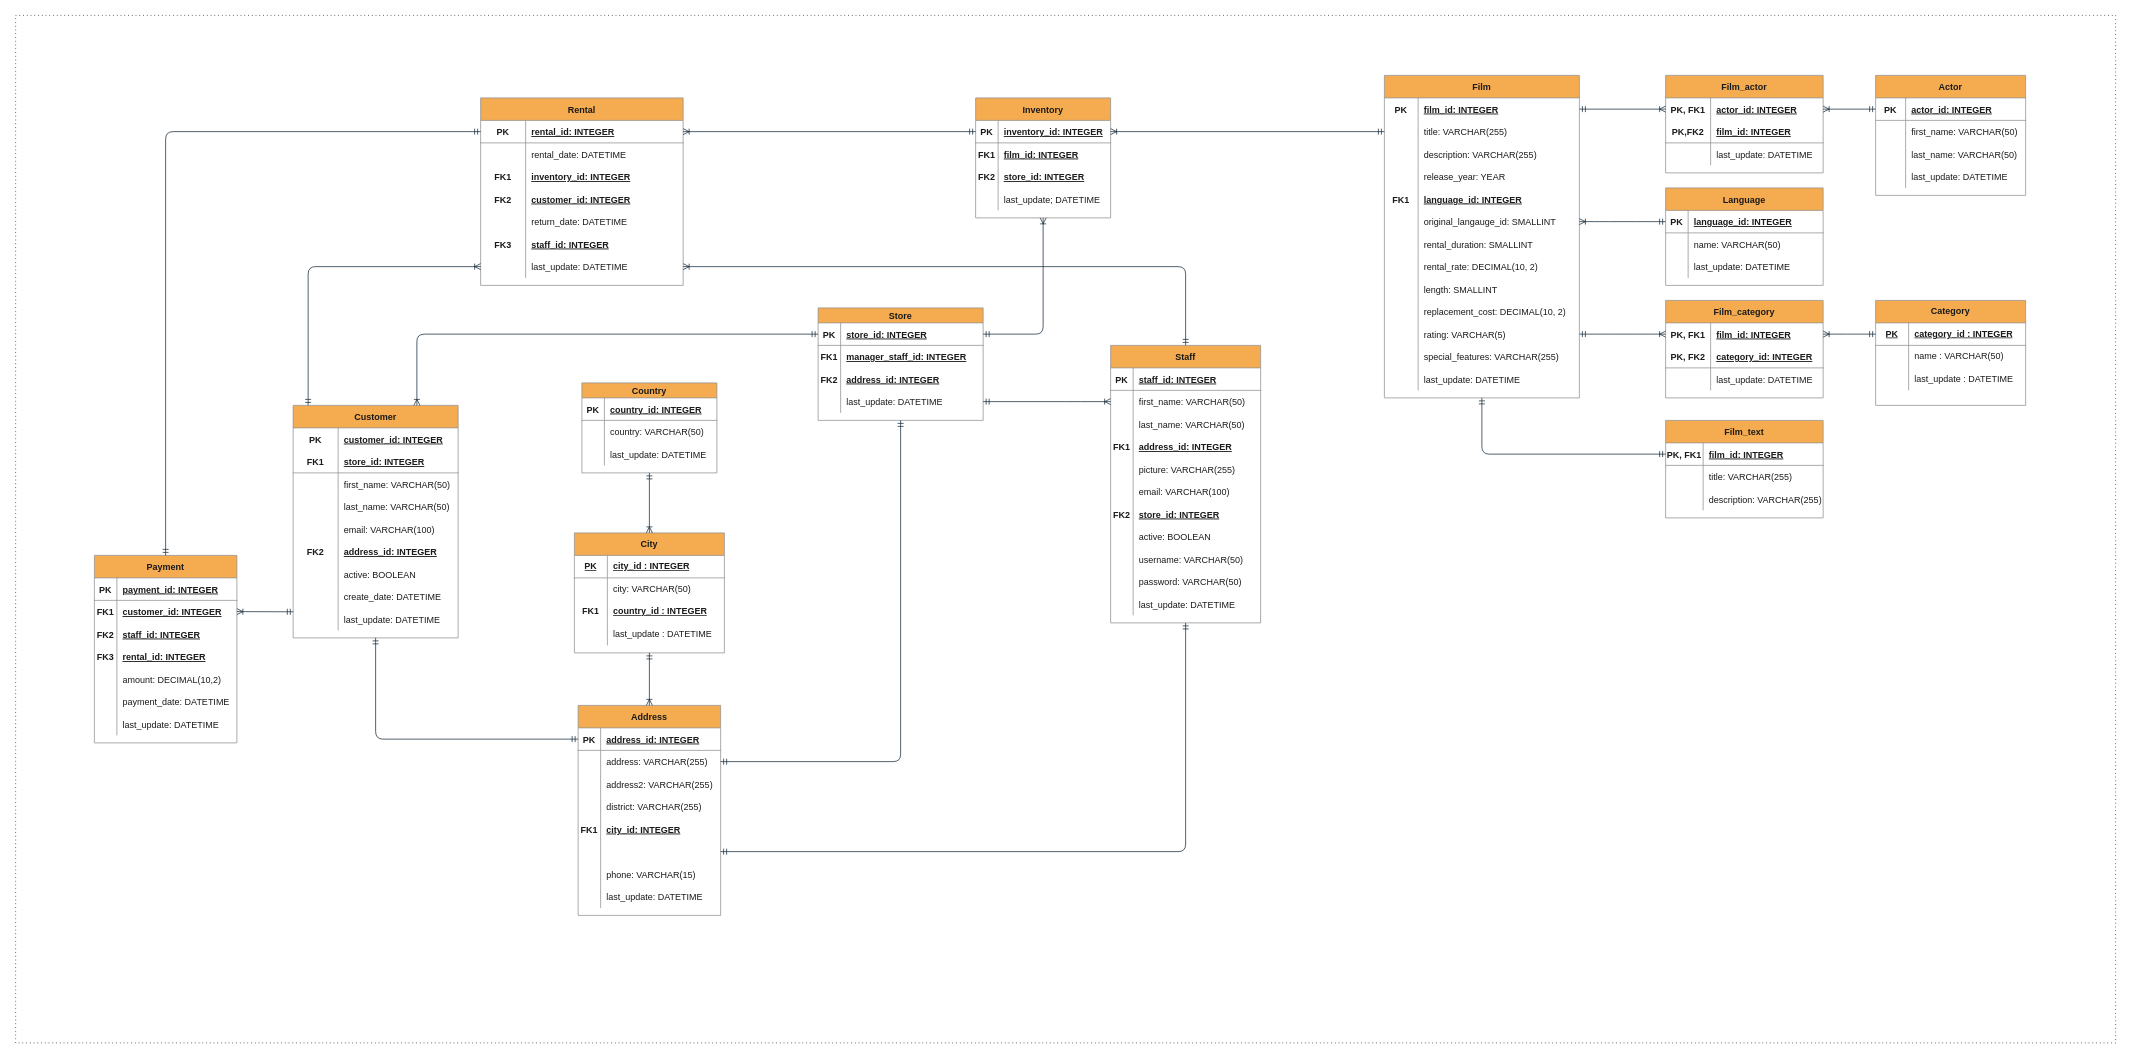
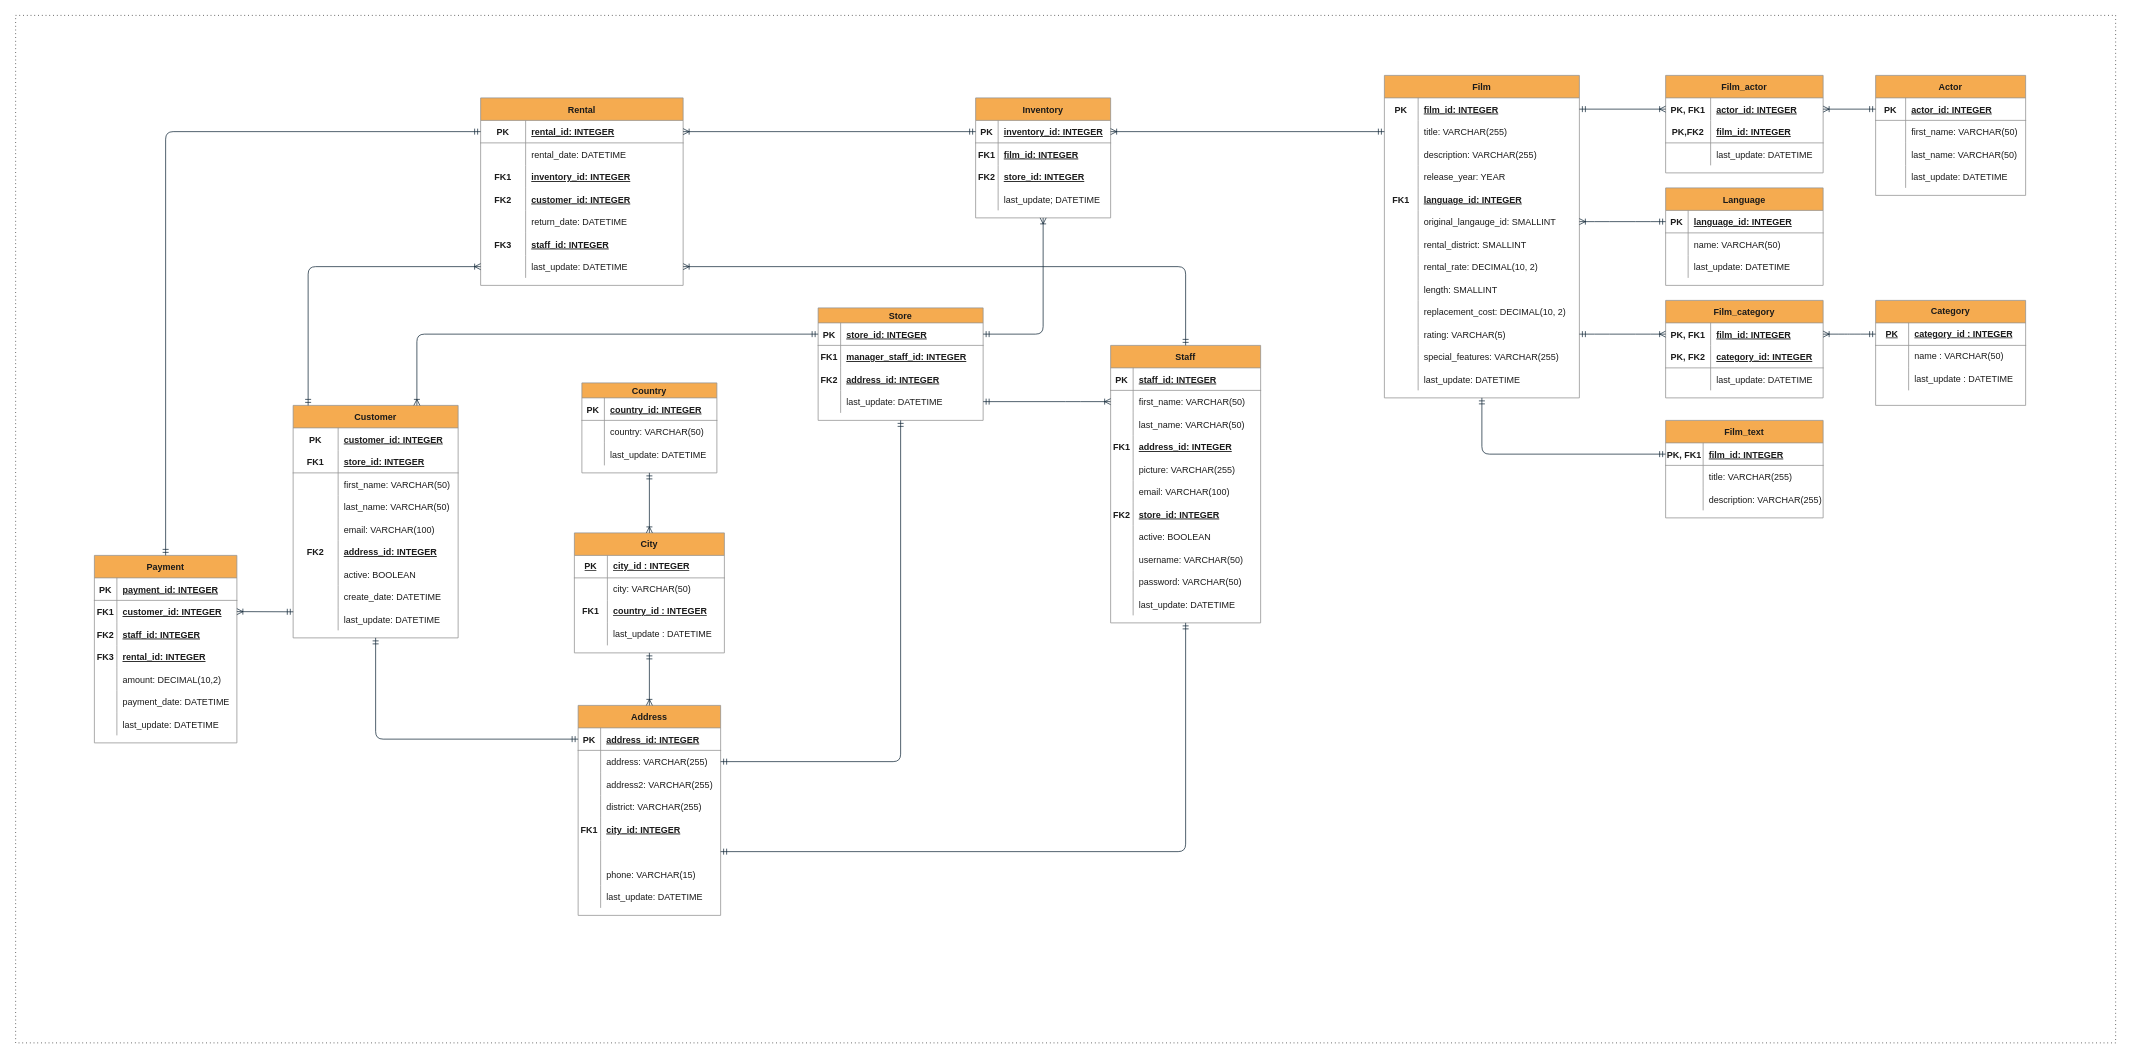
node "rental_duration: SMALLINT": label "rental_duration: SMALLINT" -> "rental_district: SMALLINT"
